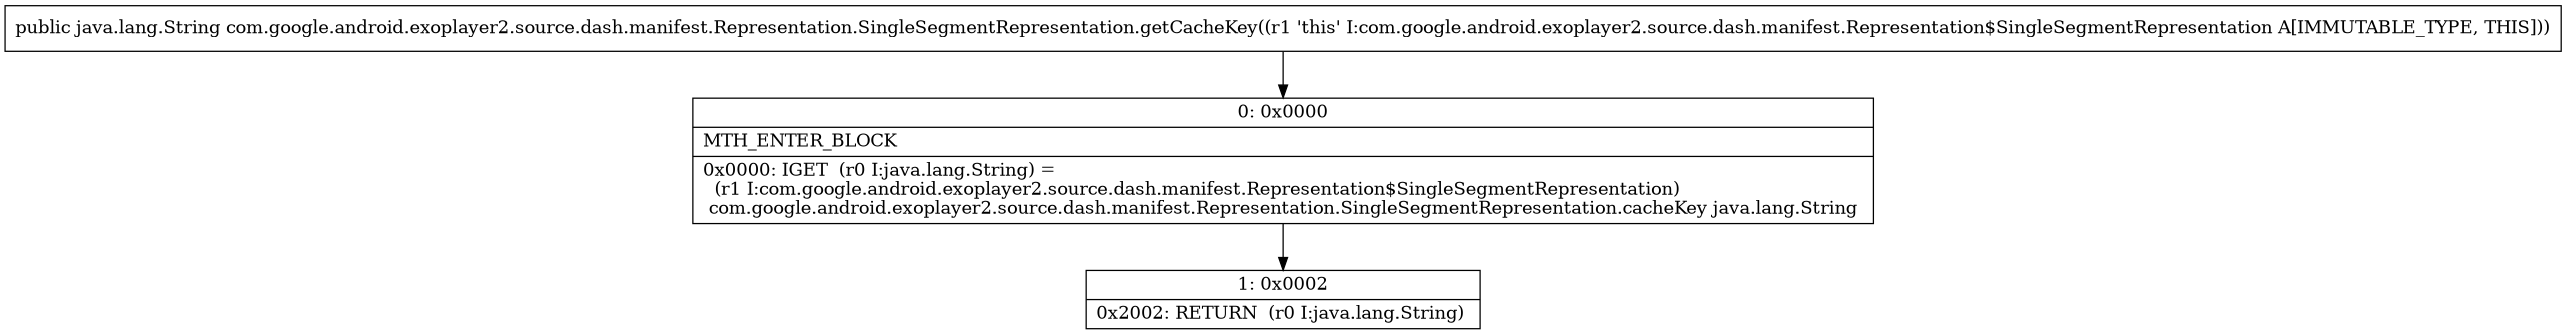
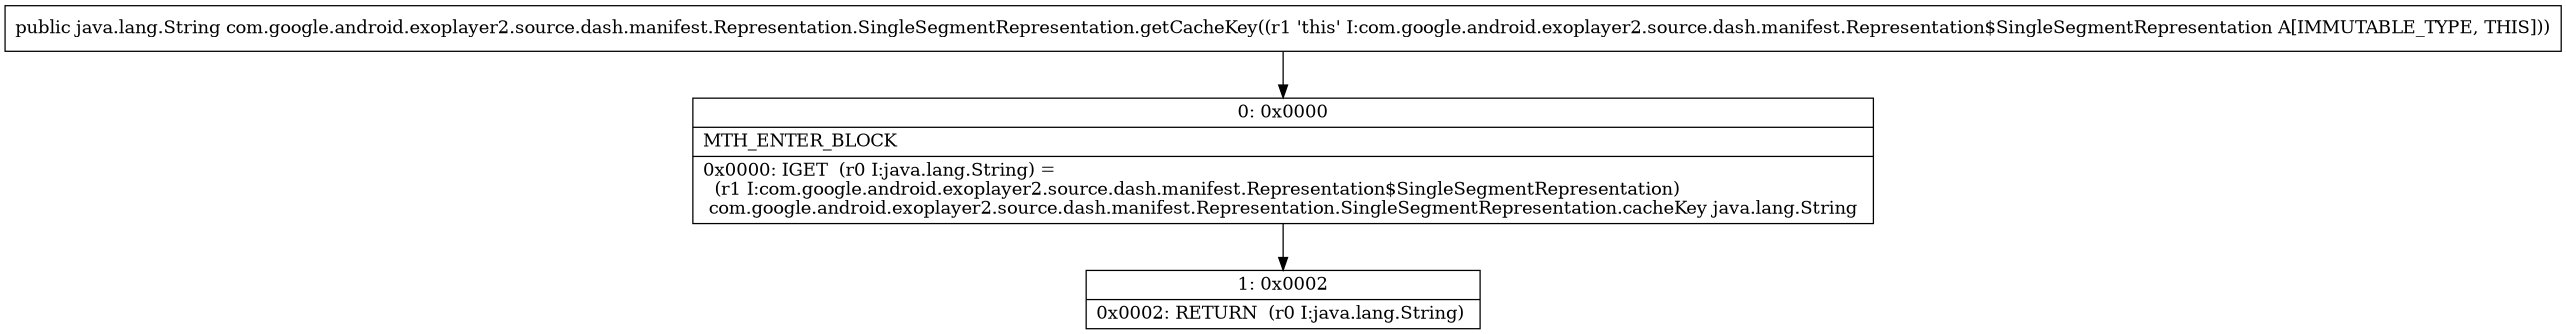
node "1: 0x0002": text "0x2002: RETURN  (r0 I:java.lang.String)" -> "0x0002: RETURN  (r0 I:java.lang.String)"
